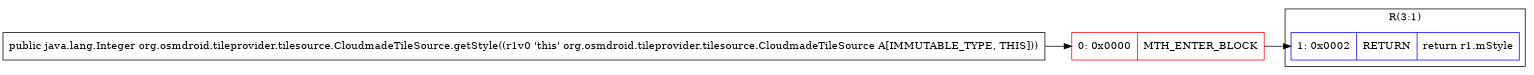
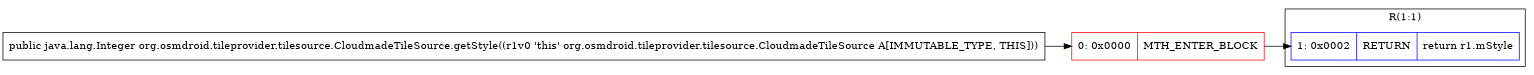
cluster "R(3:1)": label "R(3:1)" -> "R(1:1)"
